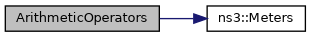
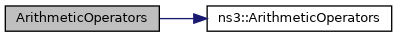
node "ns3::Meters": label "ns3::Meters" -> "ns3::ArithmeticOperators"
